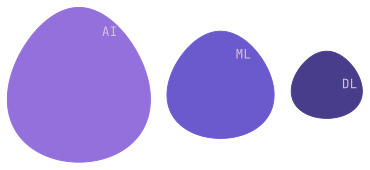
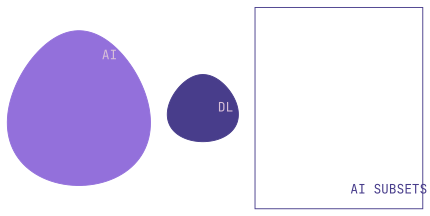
node "ML": removed
node "AI SUBSETS": added
